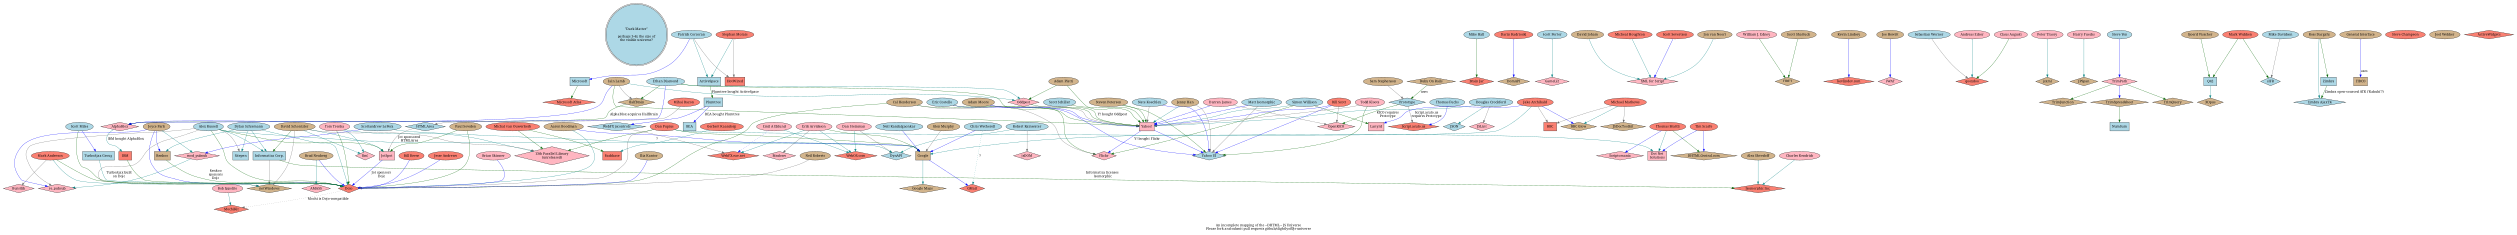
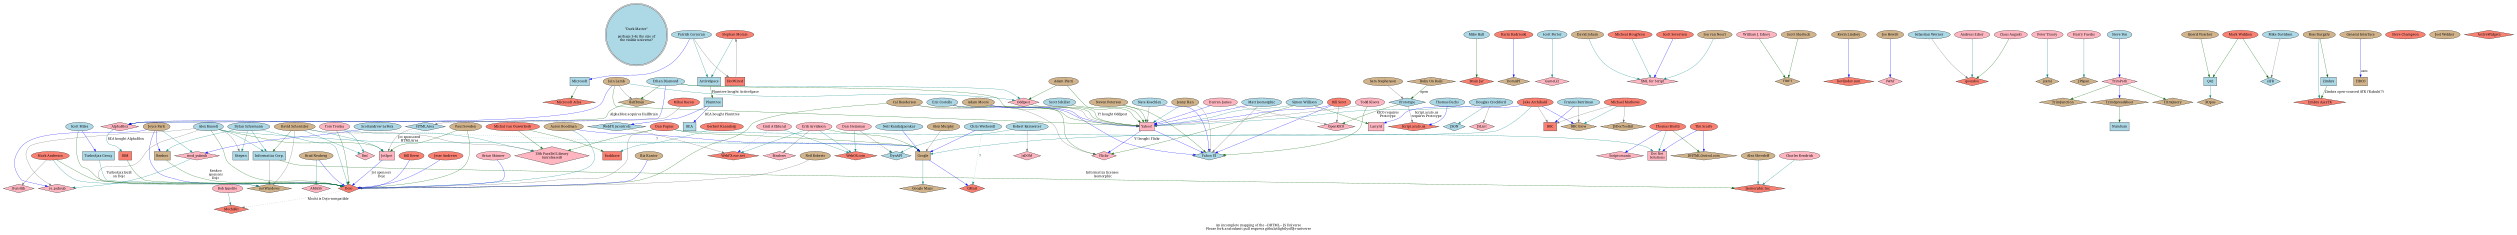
edge "Stephan Morais" -> "HotWired": reversed
edge "Ruby On Rails" -> "Prototype": label "uses" -> "open"
node "Frances Berriman": added
node "Zimbra AjaxTK": fillcolor lightblue -> salmon
edge "AlphaBlox" -> "IBM": label "IBM bought AlphaBlox" -> "BEA bought AlphaBlox"
edge "Scottandrew LePera" -> "DynAPI": style solid -> dotted
